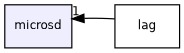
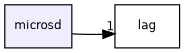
edge "lag" -> "microsd": reversed
